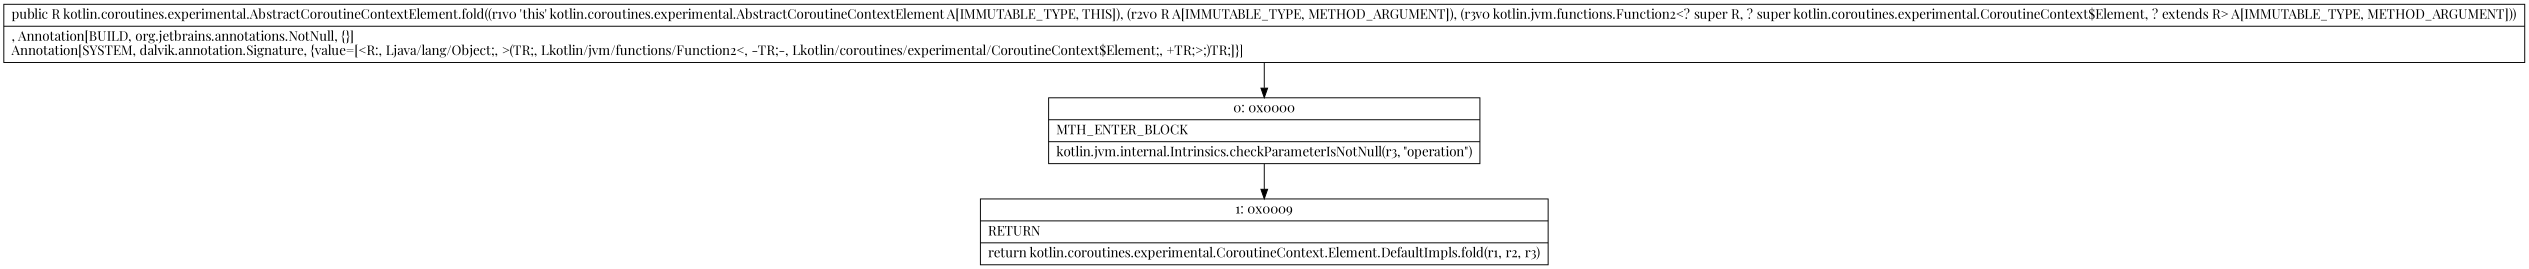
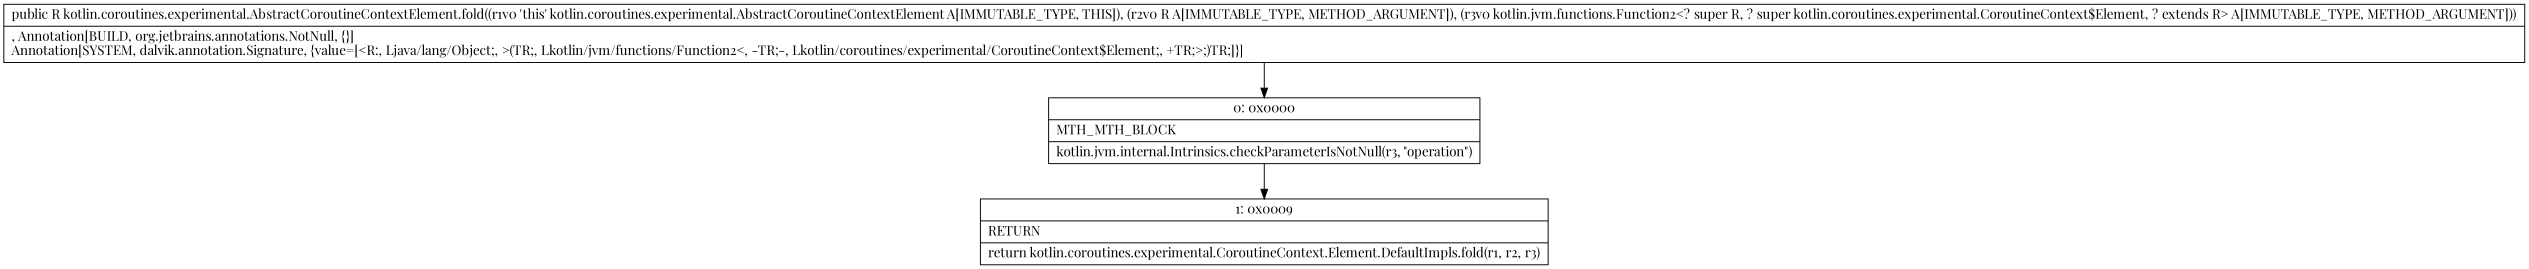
node "0: 0x0000": text "MTH_ENTER_BLOCK" -> "MTH_MTH_BLOCK"
